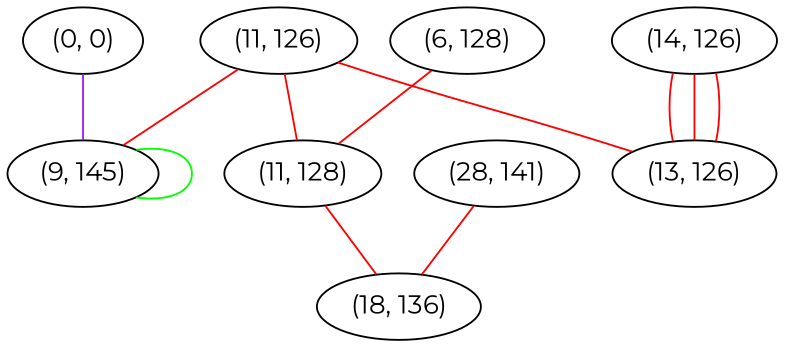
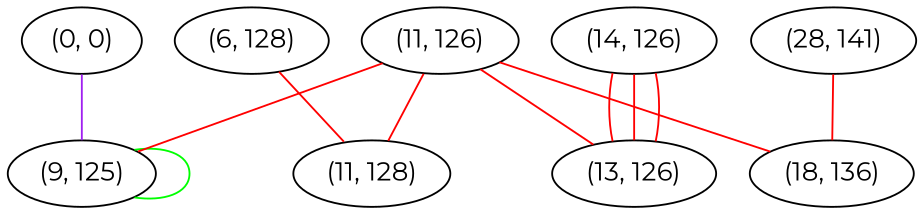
node "(9, 145)": label "(9, 145)" -> "(9, 125)"
edge "(11, 128)" -- "(18, 136)": now "(11, 126)" -- "(18, 136)"
